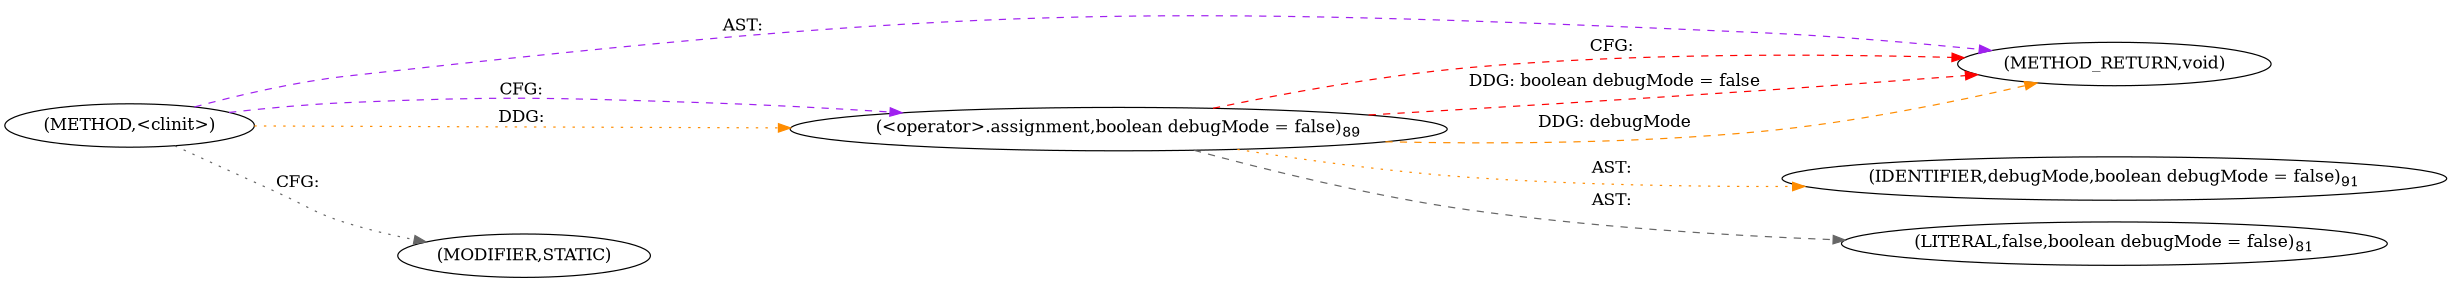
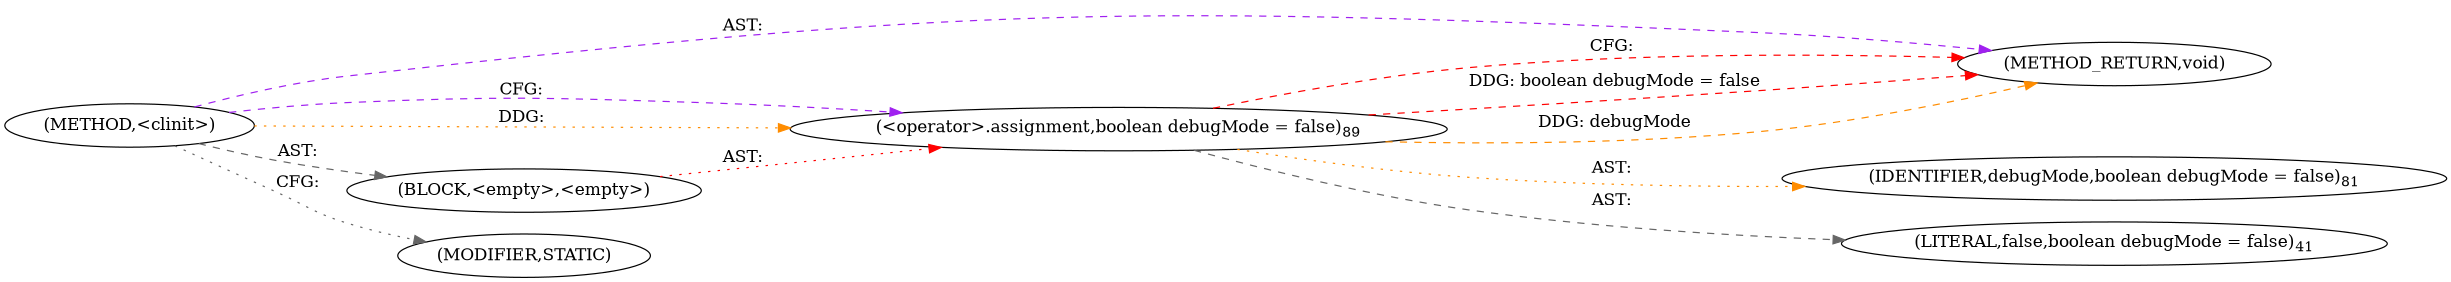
node "(IDENTIFIER,debugMode,boolean debugMode = false)": text "91" -> "81"
node "(BLOCK,<empty>,<empty>)": added
node "(LITERAL,false,boolean debugMode = false)": text "81" -> "41"
